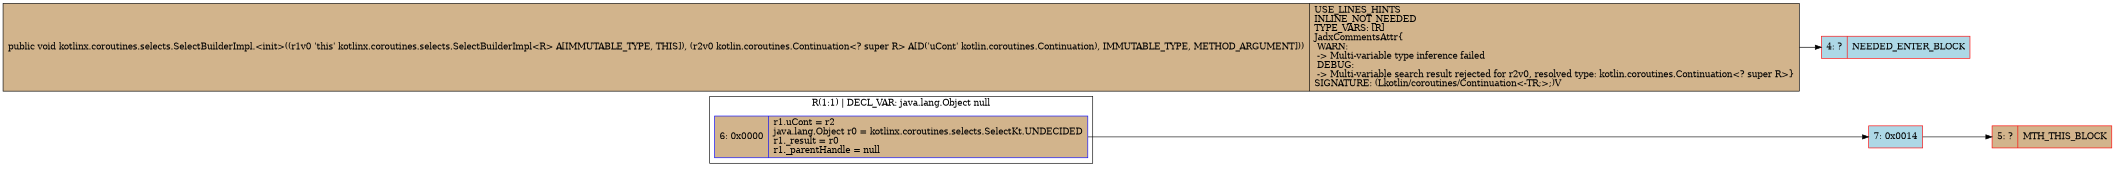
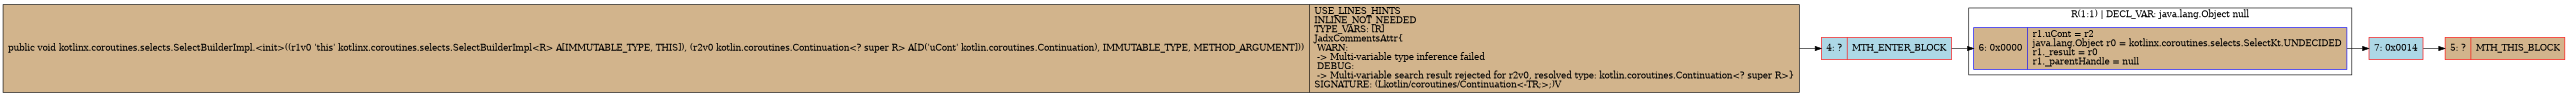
node "4: ?": text "NEEDED_ENTER_BLOCK" -> "MTH_ENTER_BLOCK"
edge "4: ?" -> "6: 0x0000": added
